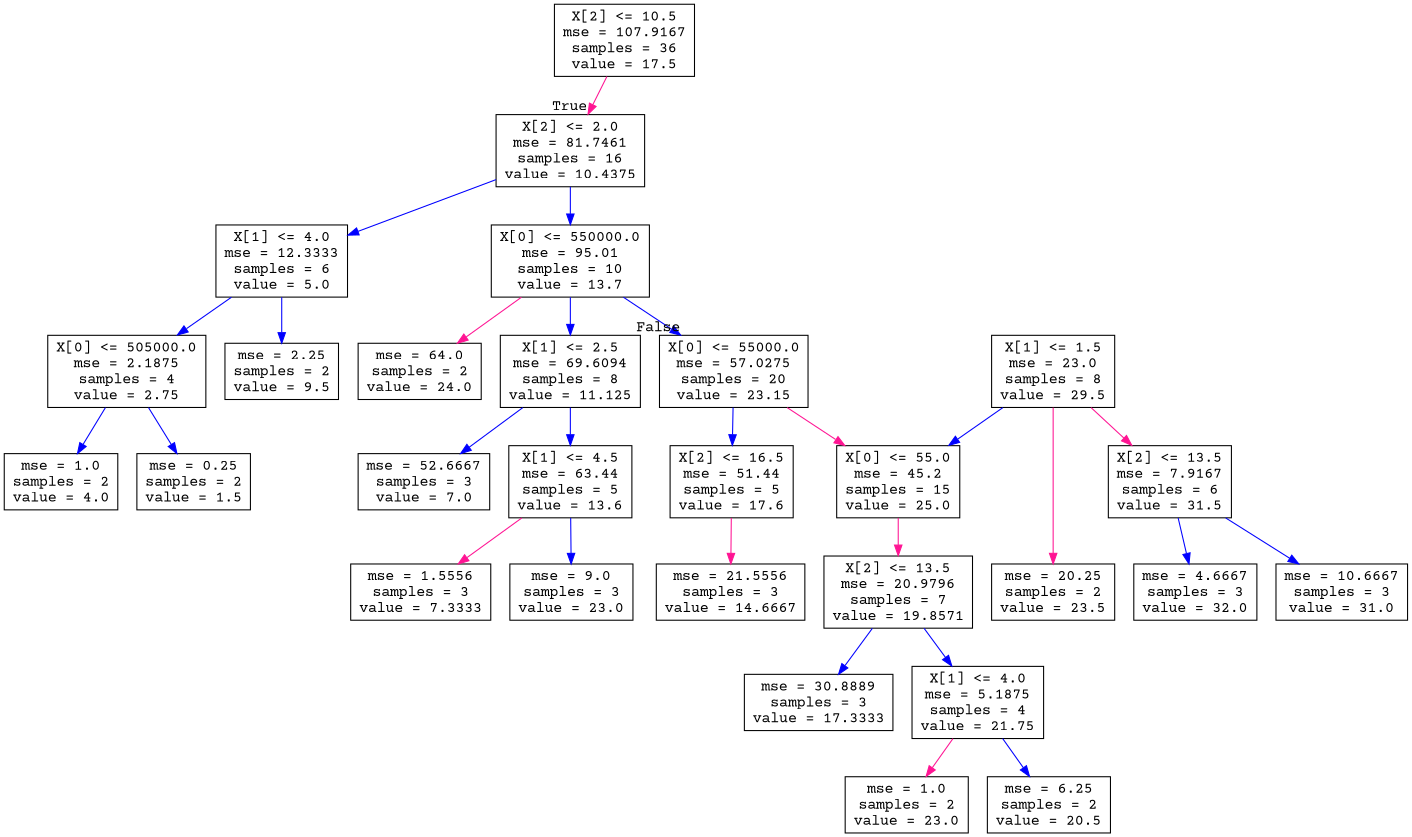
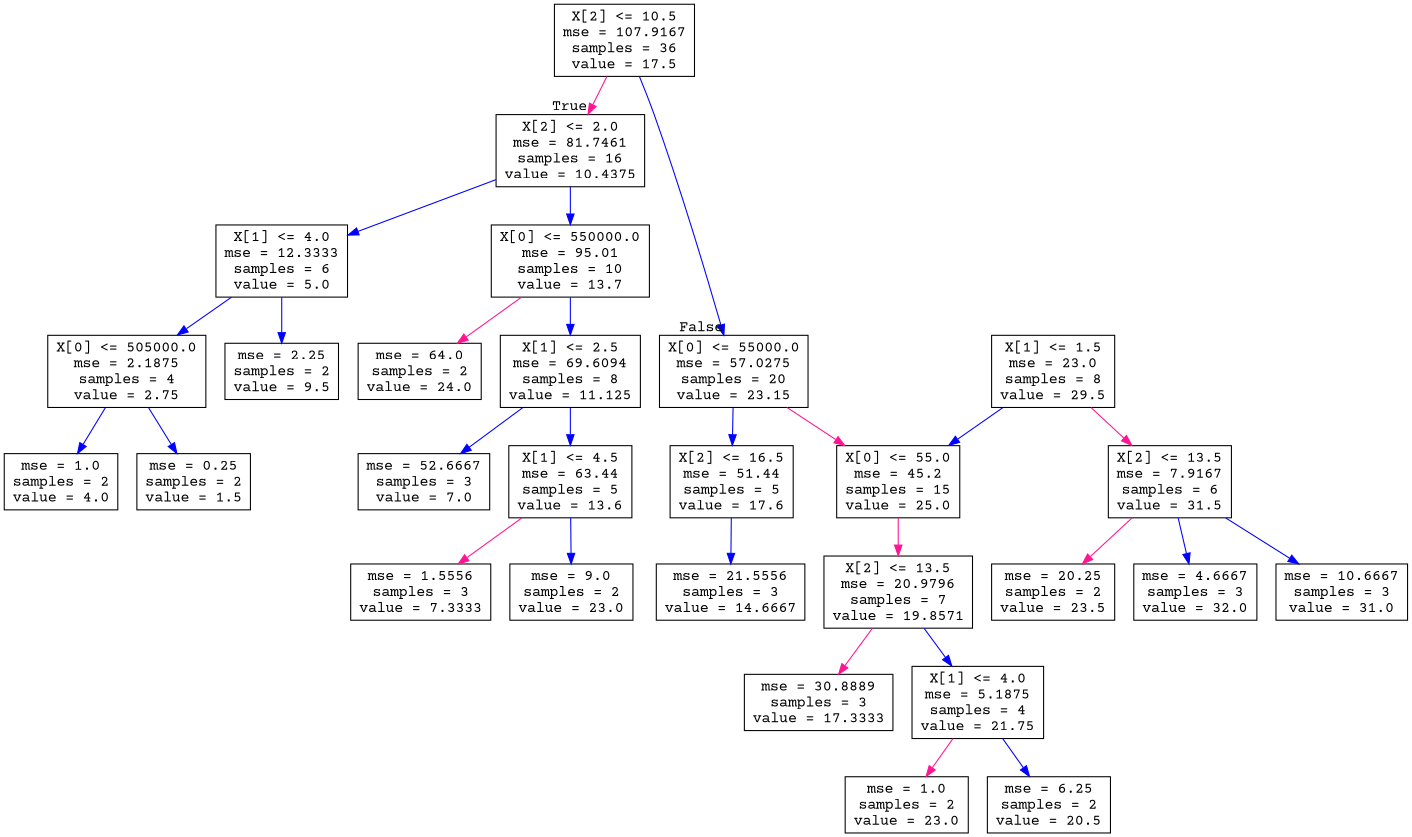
edge "X[0] <= 550000.0 mse = 95.01 samples = 10 value = 13.7" -> "X[0] <= 55000.0 mse = 57.0275 samples = 20 value = 23.15": now "X[2] <= 10.5 mse = 107.9167 samples = 36 value = 17.5" -> "X[0] <= 55000.0 mse = 57.0275 samples = 20 value = 23.15"
edge "X[1] <= 1.5 mse = 23.0 samples = 8 value = 29.5" -> "mse = 20.25 samples = 2 value = 23.5": now "X[2] <= 13.5 mse = 7.9167 samples = 6 value = 31.5" -> "mse = 20.25 samples = 2 value = 23.5"
edge "X[2] <= 16.5 mse = 51.44 samples = 5 value = 17.6" -> "mse = 21.5556 samples = 3 value = 14.6667": color deeppink -> blue
node "mse = 9.0 samples = 3 value = 23.0": label "mse = 9.0 samples = 3 value = 23.0" -> "mse = 9.0 samples = 2 value = 23.0"
edge "X[2] <= 13.5 mse = 20.9796 samples = 7 value = 19.8571" -> "mse = 30.8889 samples = 3 value = 17.3333": color blue -> deeppink
